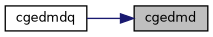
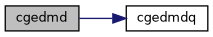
edge "cgedmdq" -> "cgedmd": reversed
